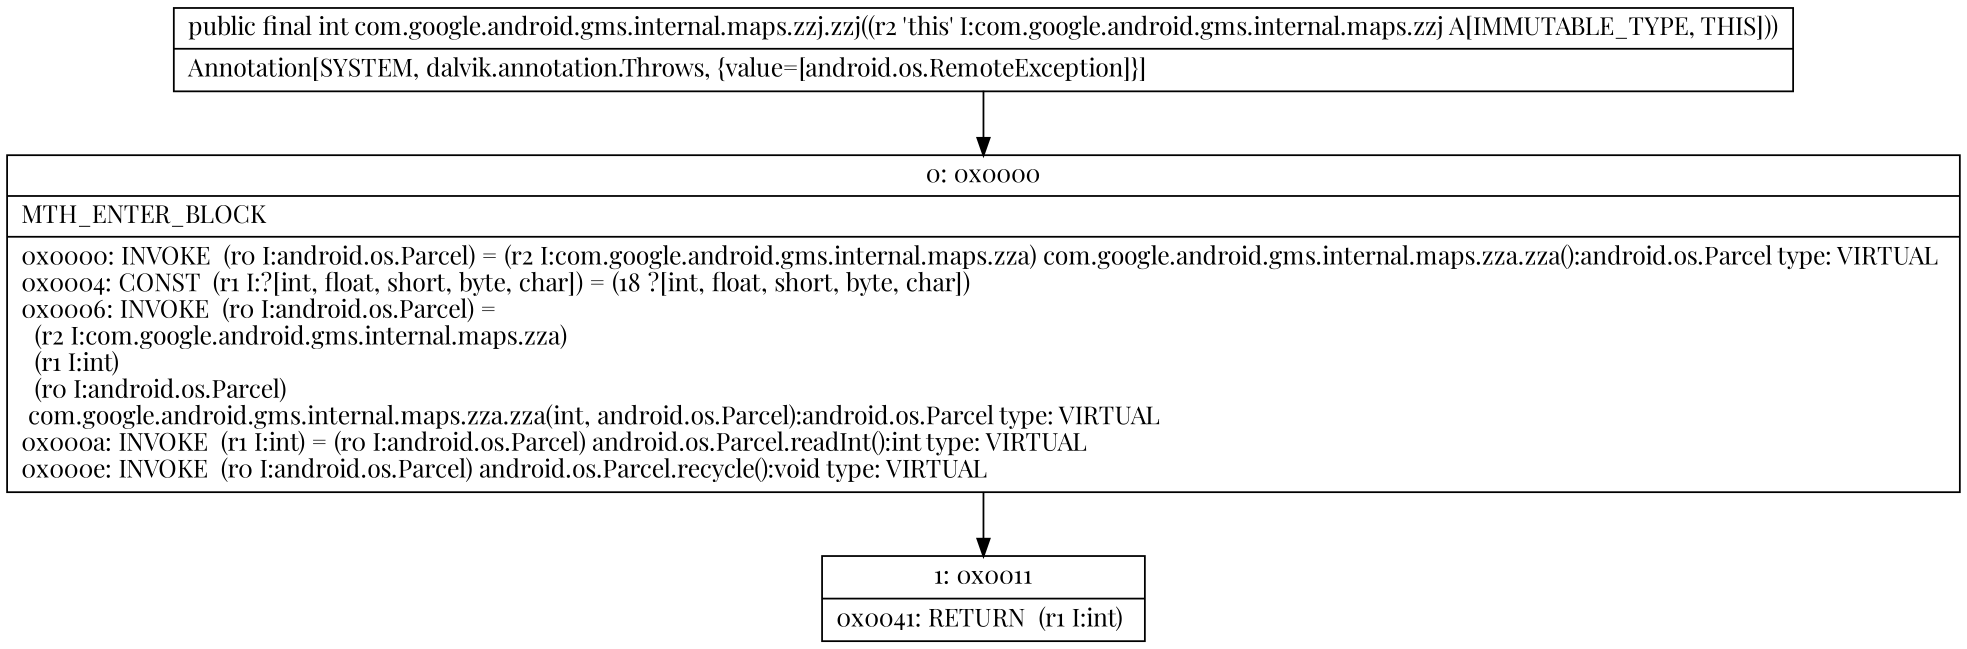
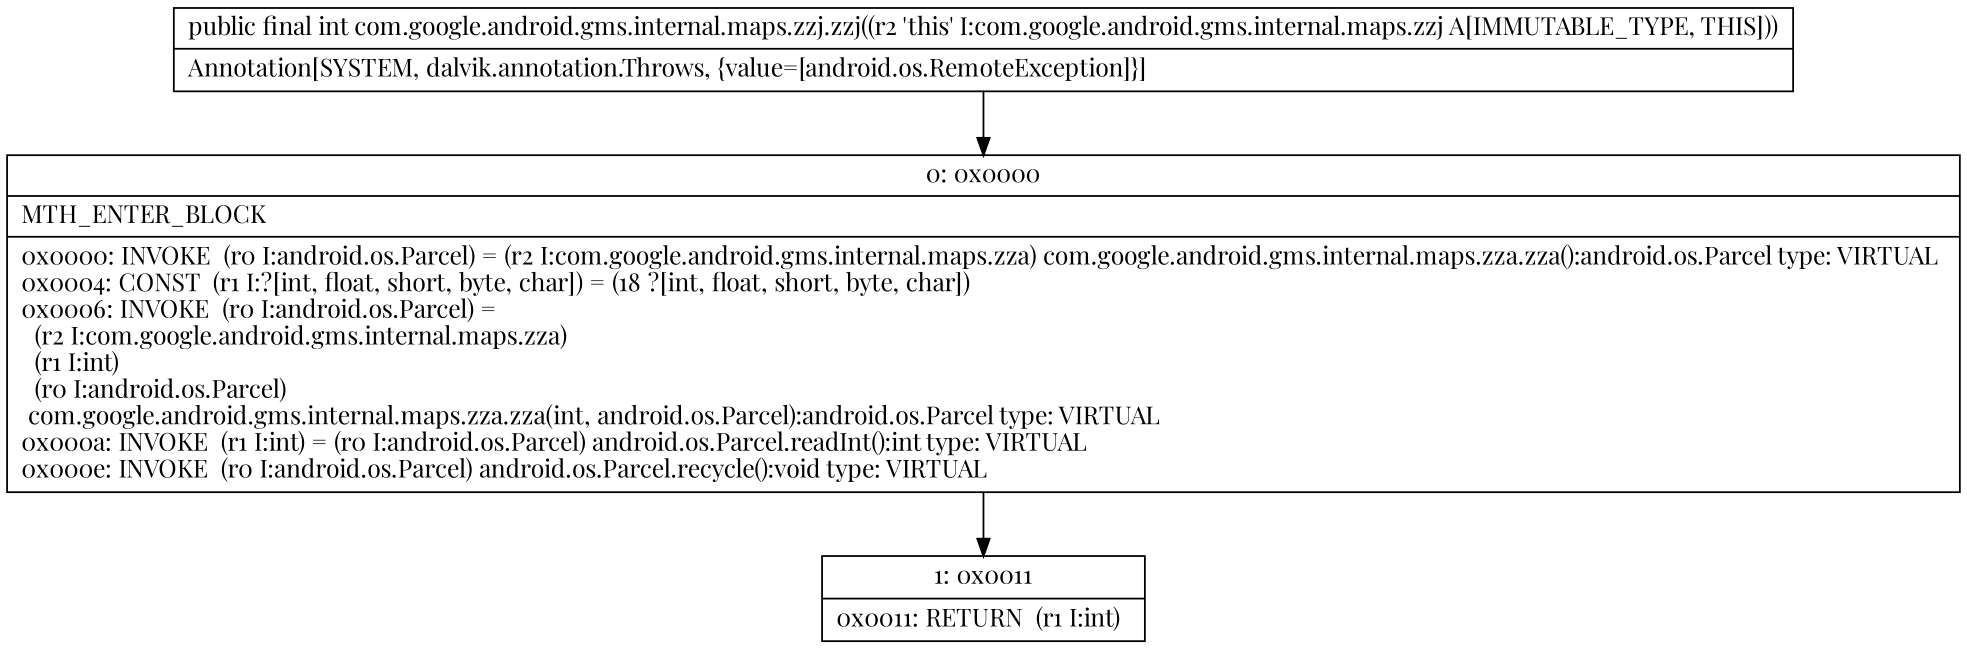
node "1: 0x0011": text "0x0041: RETURN  (r1 I:int)" -> "0x0011: RETURN  (r1 I:int)"
